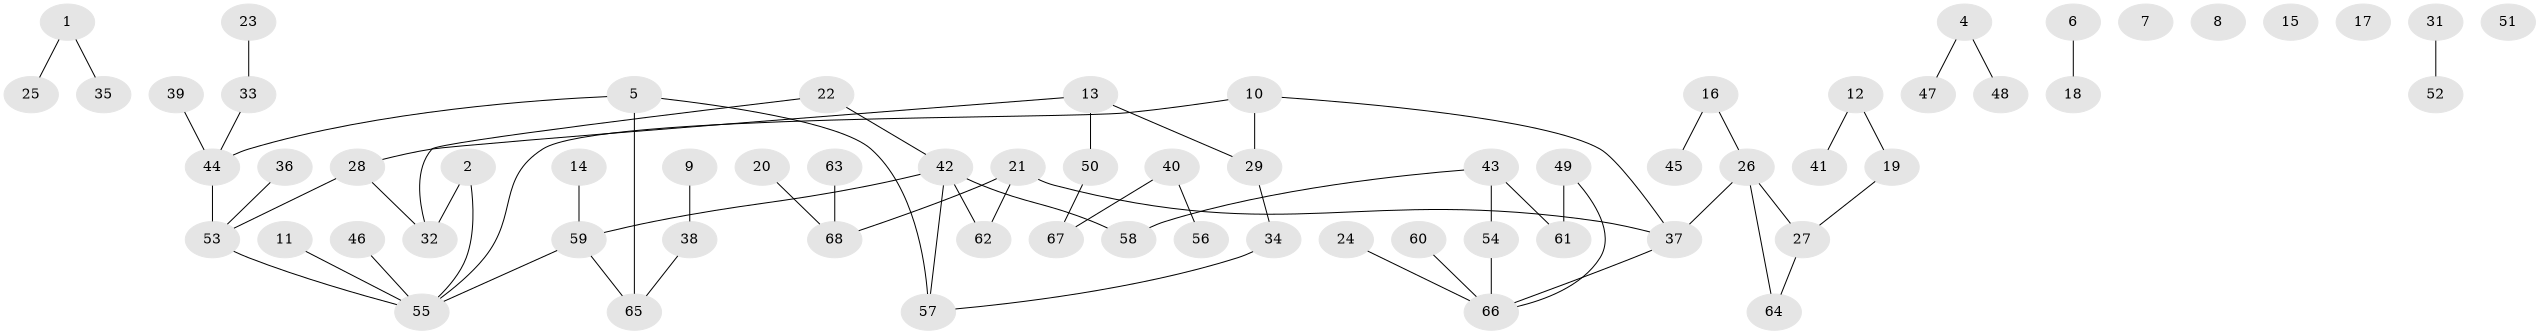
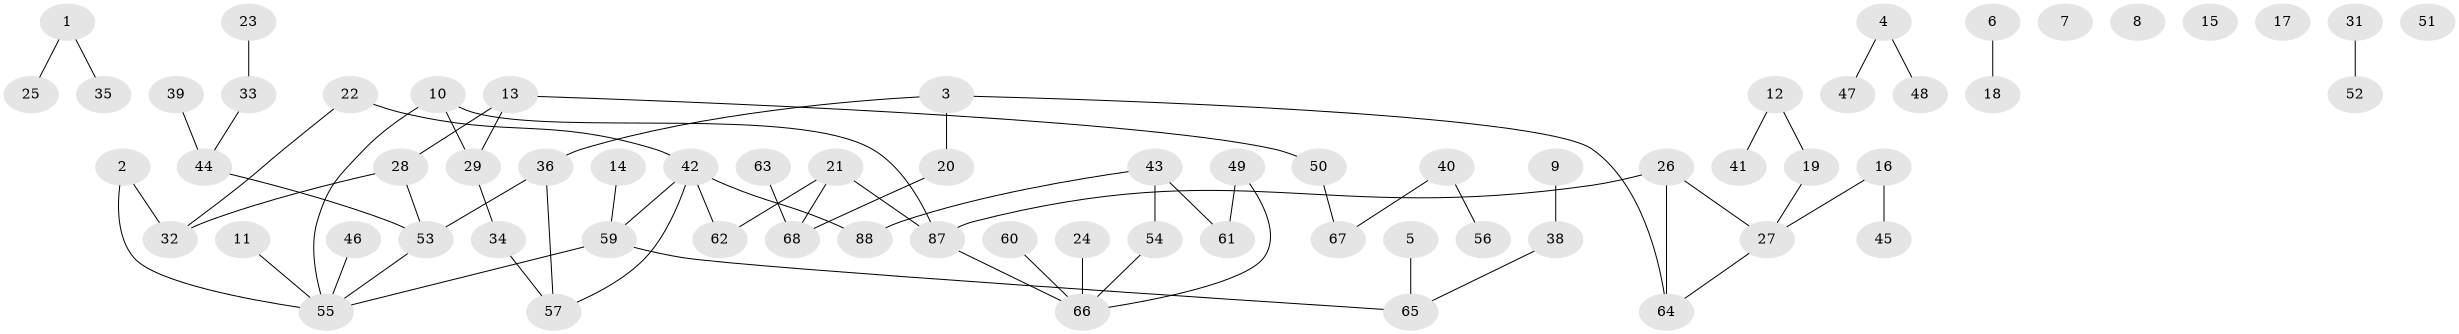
node "3": added
edge "5" -- "44": removed
edge "16" -- "26": now "16" -- "27"
edge "5" -- "57": now "36" -- "57"
node "58": label "58" -> "88"
node "37": label "37" -> "87"
